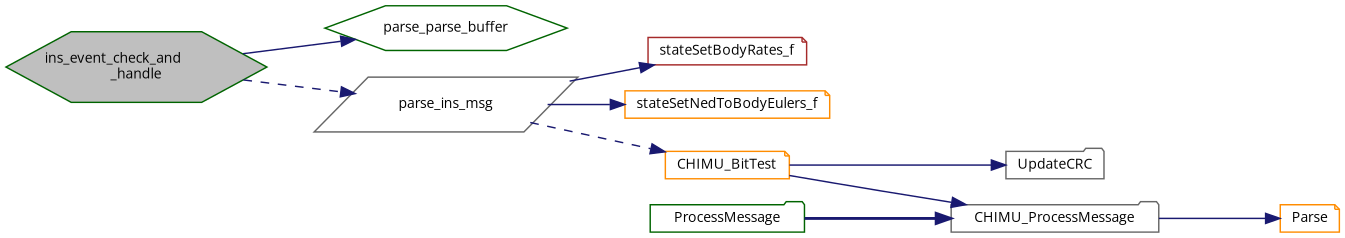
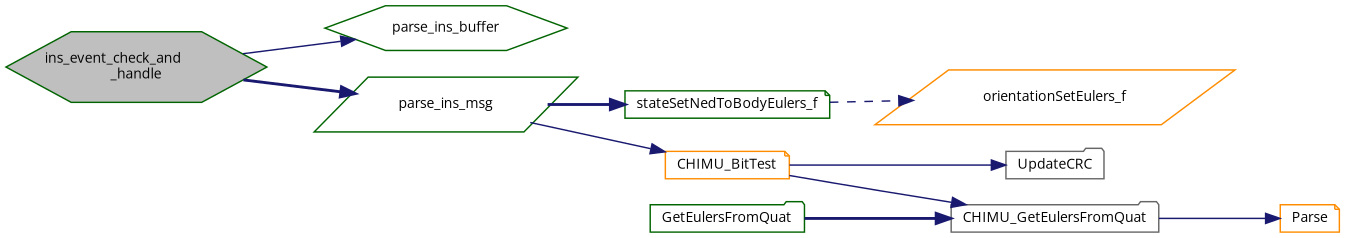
node "parse_parse_buffer": label "parse_parse_buffer" -> "parse_ins_buffer"
node "stateSetBodyRates_f": removed
edge "ins_event_check_and _handle" -> "parse_ins_msg": style dashed -> bold
node "orientationSetEulers_f": added
node "parse_ins_msg": color gray40 -> darkgreen
edge "parse_ins_msg" -> "stateSetNedToBodyEulers_f": style solid -> bold
node "stateSetNedToBodyEulers_f": color darkorange -> darkgreen
edge "parse_ins_msg" -> "CHIMU_BitTest": style dashed -> solid
node "ProcessMessage": label "ProcessMessage" -> "GetEulersFromQuat"
node "CHIMU_ProcessMessage": label "CHIMU_ProcessMessage" -> "CHIMU_GetEulersFromQuat"
